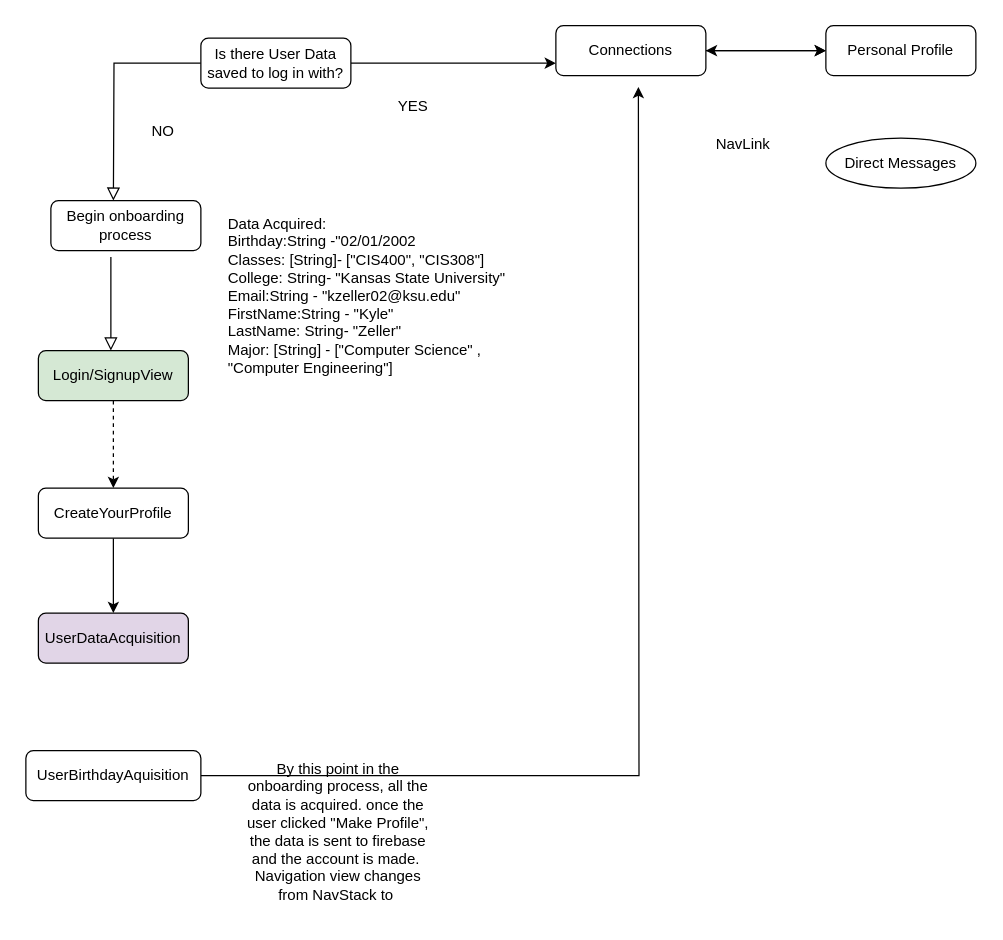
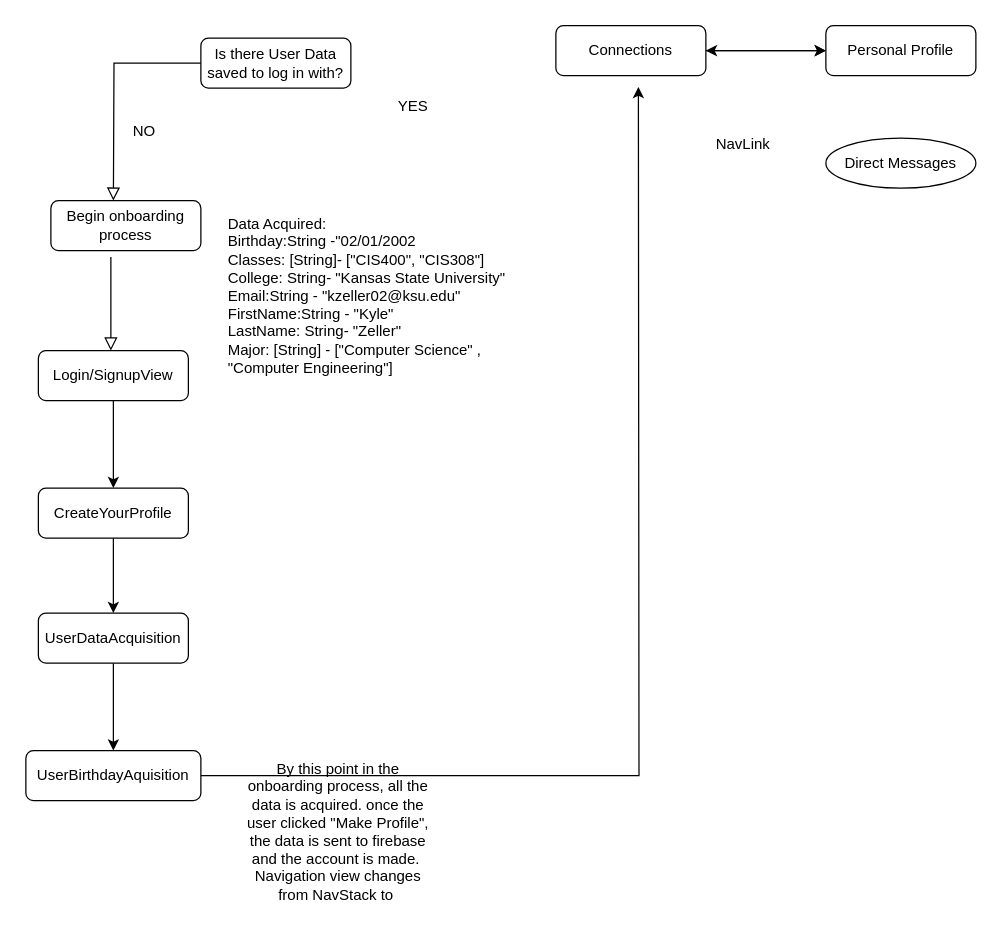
edge "Is there User Data saved to log in with?" -> "Connections": removed
node "NO": moved (163, 132) -> (144, 132)
node "Login/SignupView": fillcolor #d5e8d4 -> #ffffff
edge "Login/SignupView" -> "CreateYourProfile": style dashed -> solid
node "UserDataAcquisition": fillcolor #e1d5e7 -> #ffffff
edge "UserDataAcquisition" -> "UserBirthdayAquisition": added
